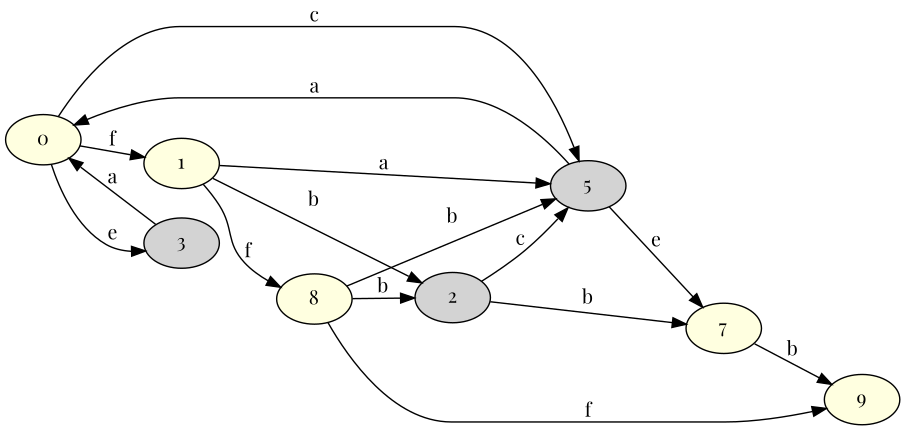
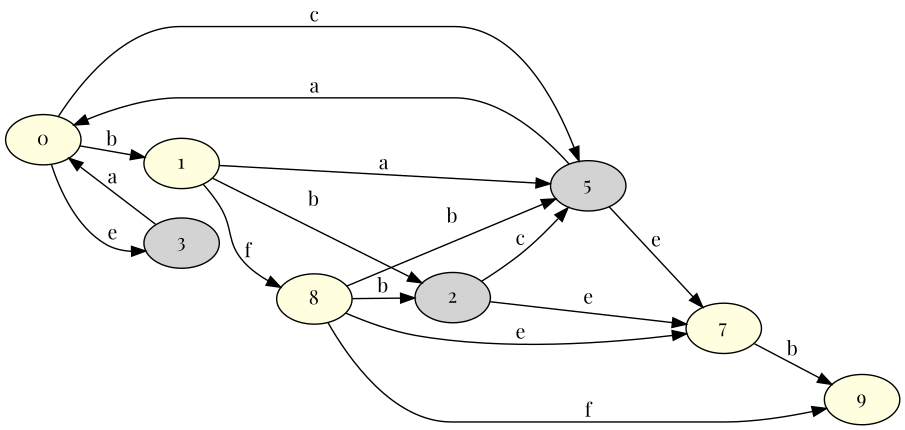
edge "0" -> "1": label "f" -> "b"
edge "2" -> "7": label "b" -> "e"
edge "8" -> "7": added, label "e"
